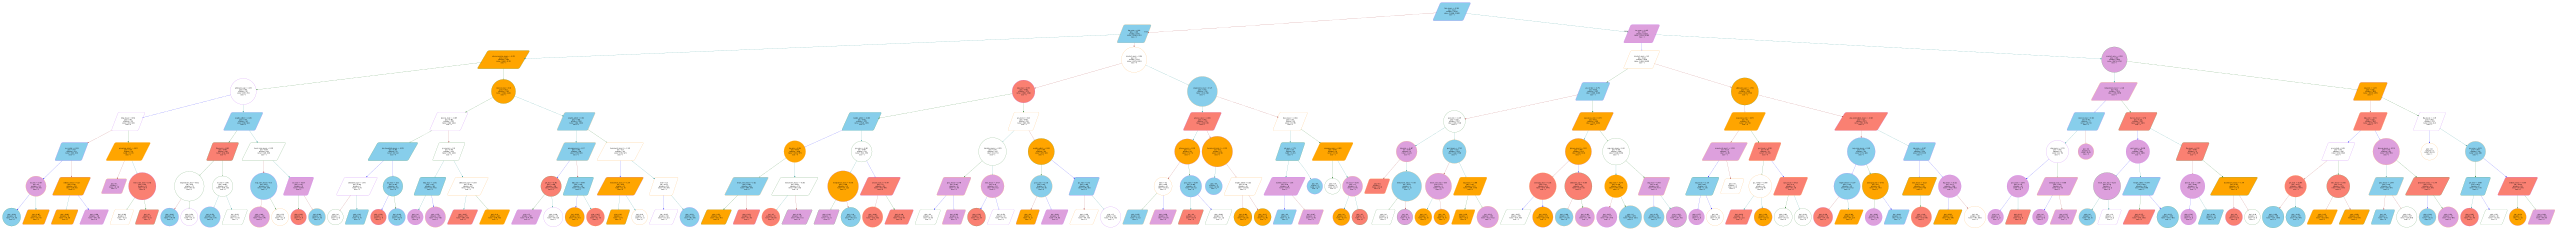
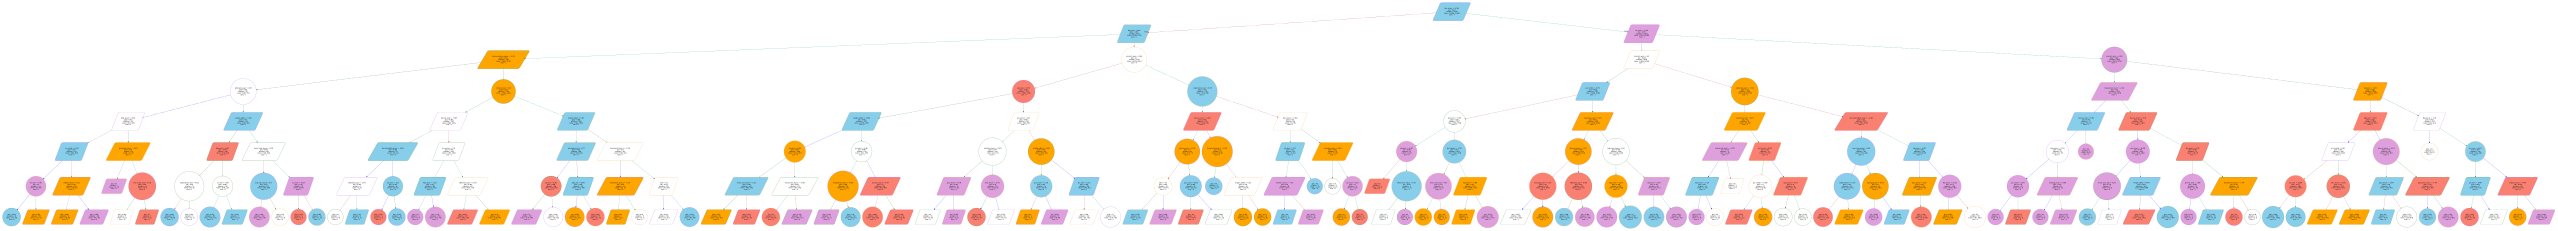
node "gini = 0.133 samples = 7 value = [1, 13] class = 1": fillcolor white -> skyblue
